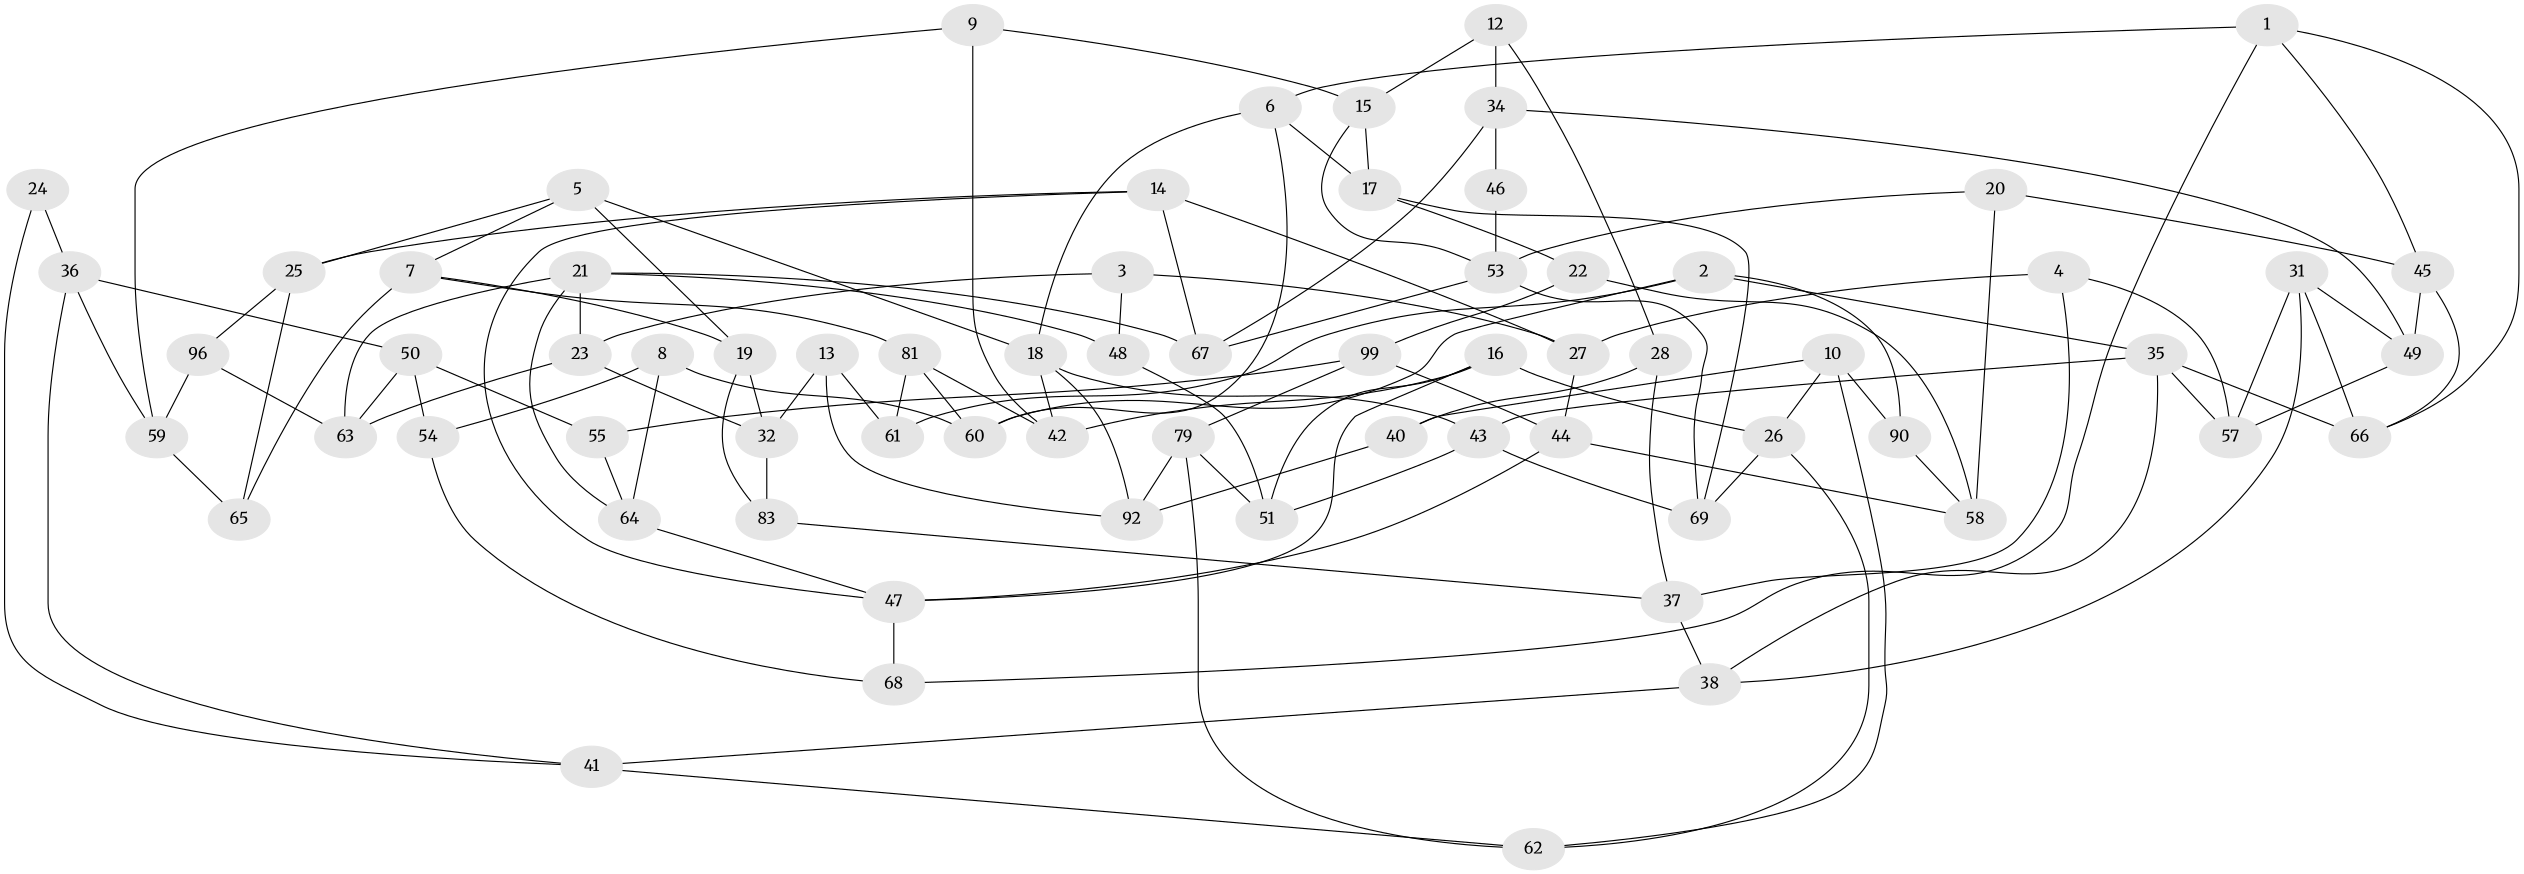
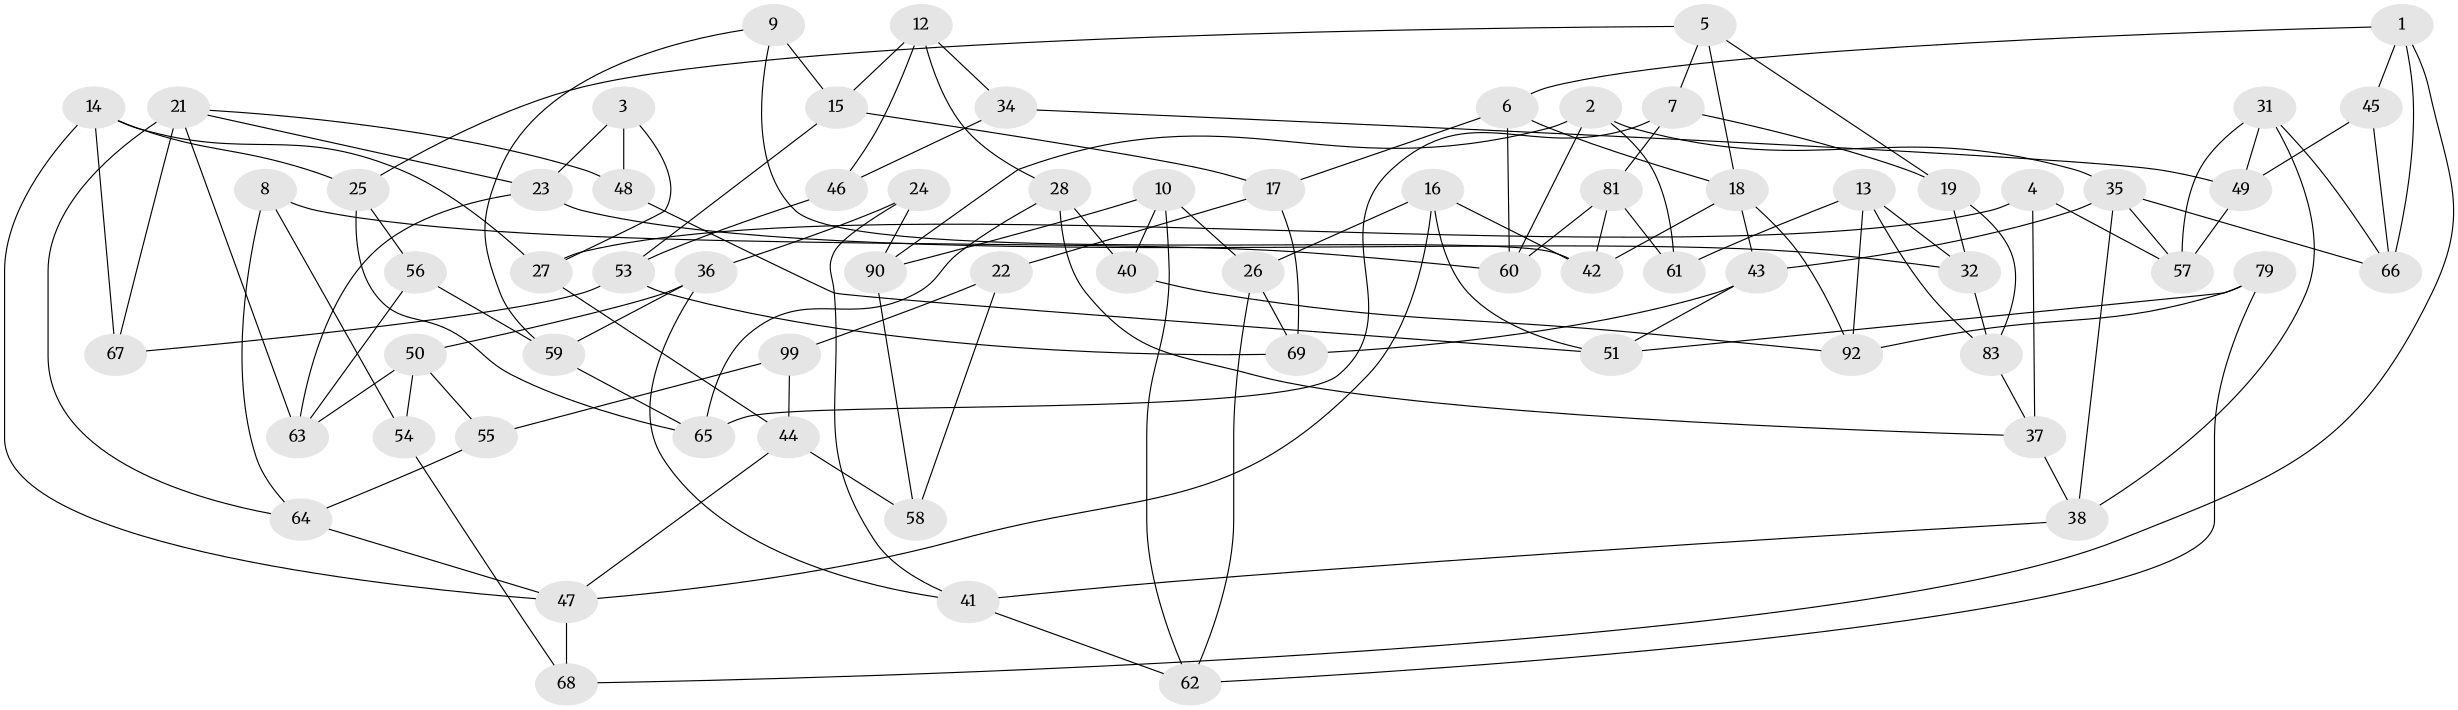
edge "12" -- "46": added
node "20": removed
edge "24" -- "90": added
edge "34" -- "67": removed
edge "13" -- "83": added
edge "28" -- "65": added
node "96": label "96" -> "56"
edge "99" -- "79": removed
